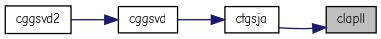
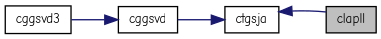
node "cggsvd2": label "cggsvd2" -> "cggsvd3"
edge "ctgsja" -> "clapll": reversed
